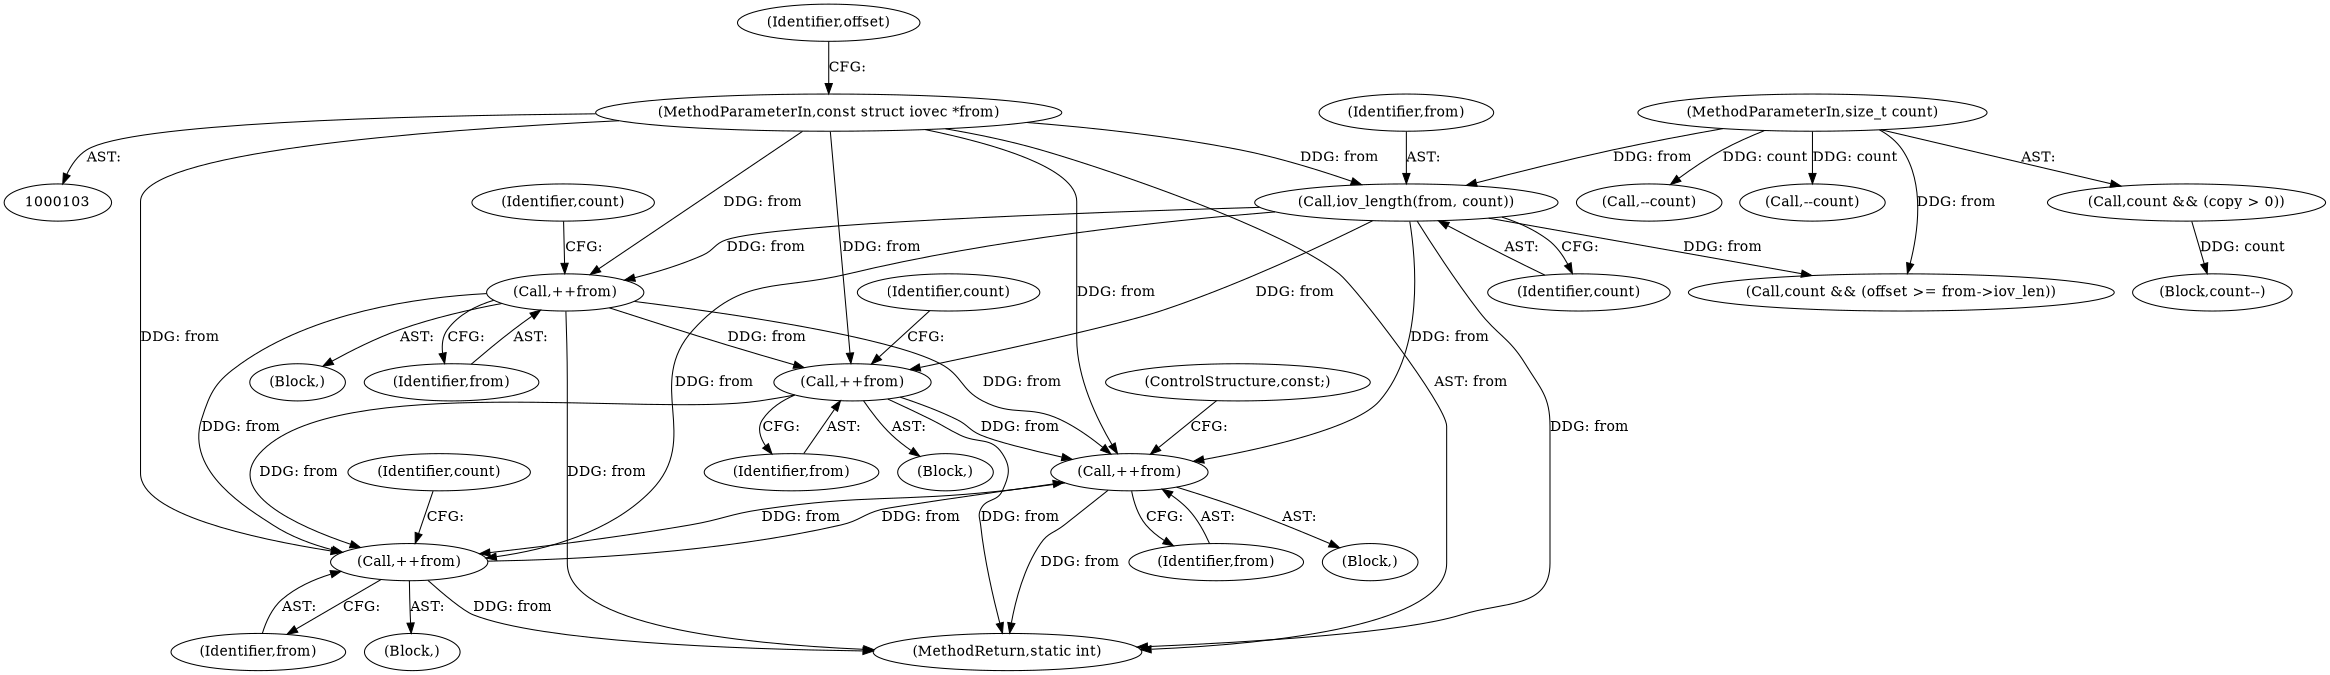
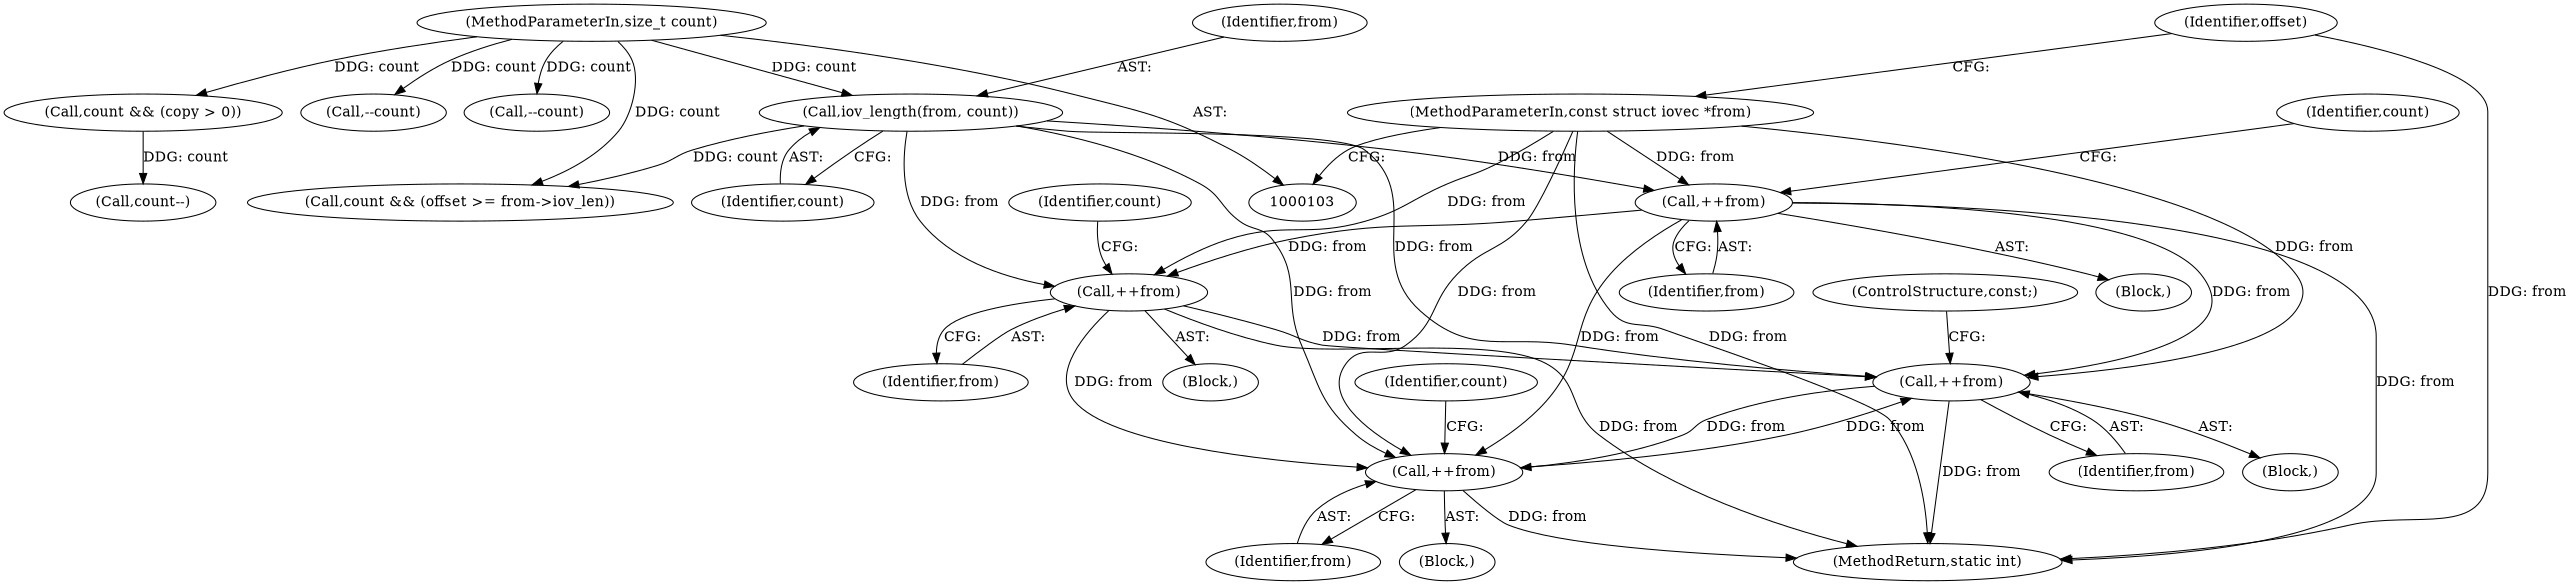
edge "(MethodParameterIn,size_t count)" -> "1000103": added, label "AST:"
edge "(MethodParameterIn,const struct iovec *from)" -> "(Call,iov_length(from, count))": removed, label "DDG: from"
edge "(MethodParameterIn,const struct iovec *from)" -> "1000103": label "AST: " -> "CFG: "
edge "(MethodParameterIn,size_t count)" -> "(Call,iov_length(from, count))": label "DDG: from" -> "DDG: count"
edge "(MethodParameterIn,size_t count)" -> "(Call,count && (copy > 0))": label "AST: " -> "DDG: count"
edge "(MethodParameterIn,size_t count)" -> "(Call,count && (offset >= from->iov_len))": label "DDG: from" -> "DDG: count"
edge "(Call,iov_length(from, count))" -> "(Call,count && (offset >= from->iov_len))": label "DDG: from" -> "DDG: count"
node "(Block,count--)": label "(Block,count--)" -> "(Call,count--)"
edge "(MethodParameterIn,const struct iovec *from)" -> "(MethodReturn,static int)": label "AST: from" -> "DDG: from"
edge "(Call,iov_length(from, count))" -> "(MethodReturn,static int)": now "(Identifier,offset)" -> "(MethodReturn,static int)"
